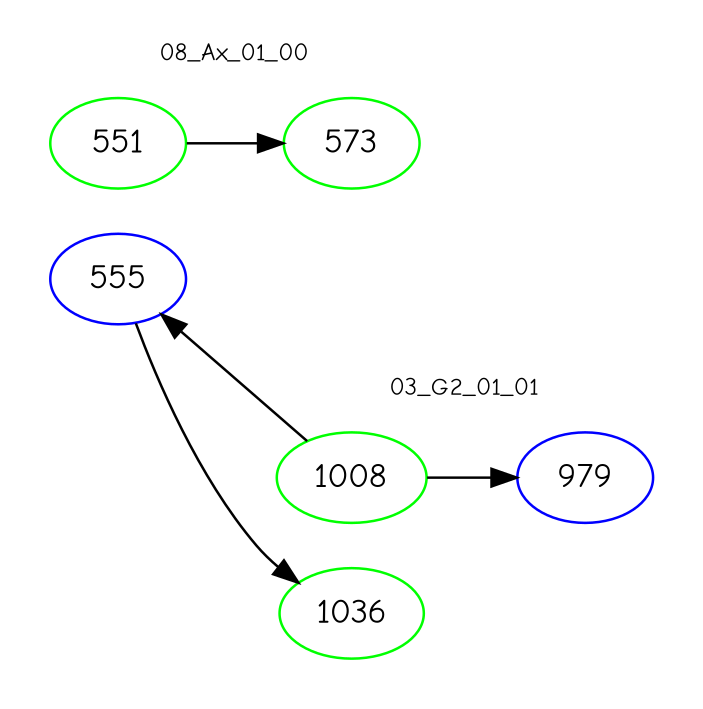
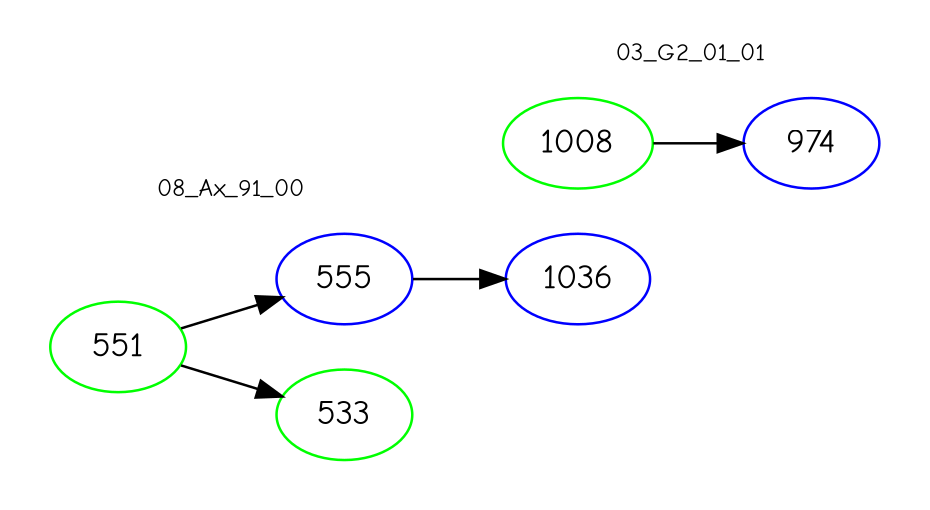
cluster "08_Ax_01_00": label "08_Ax_01_00" -> "08_Ax_91_00"
node "573": label "573" -> "533"
edge "1008" -> "555": now "551" -> "555"
node "979": label "979" -> "974"
node "1036": color green -> blue
